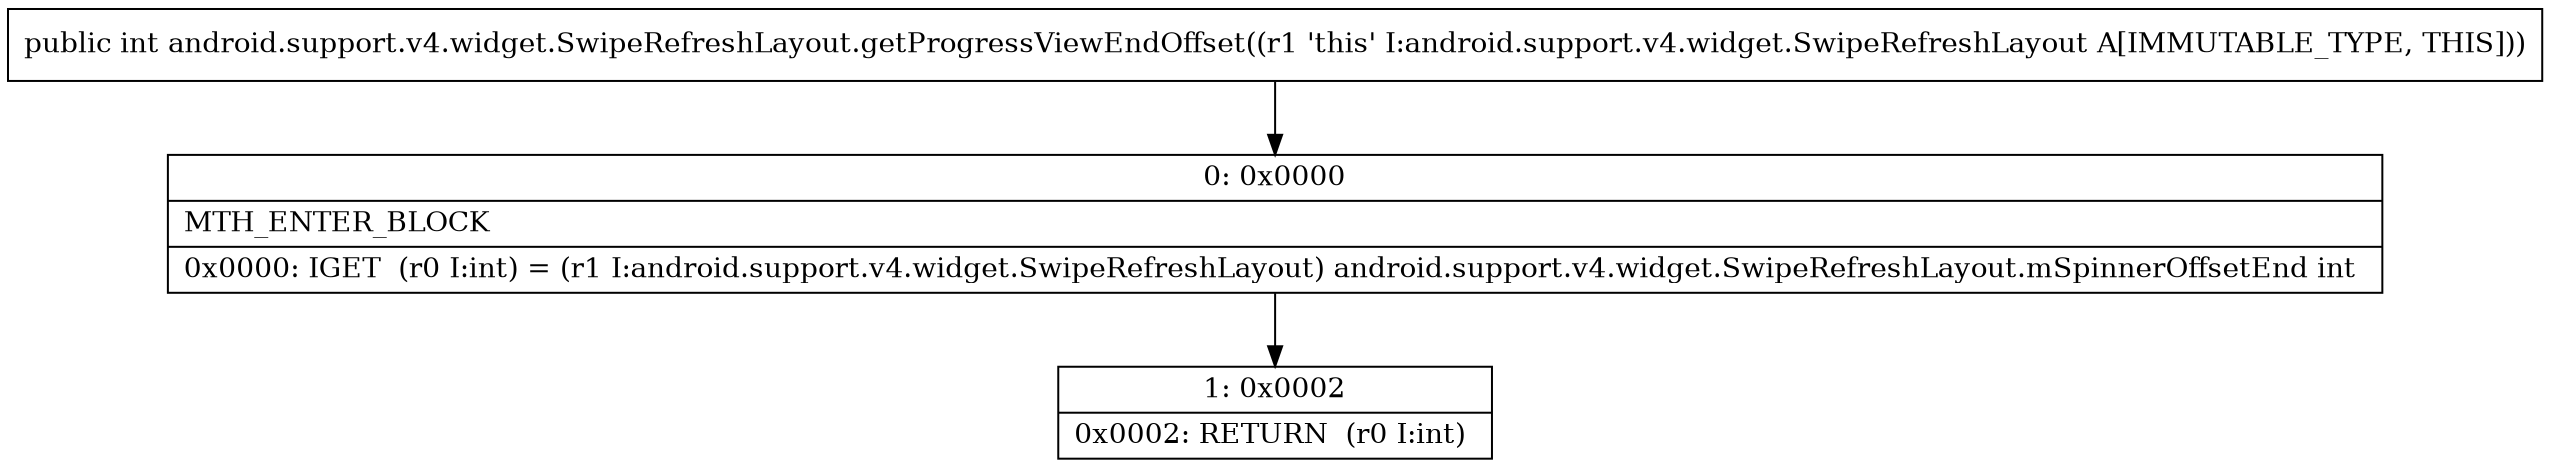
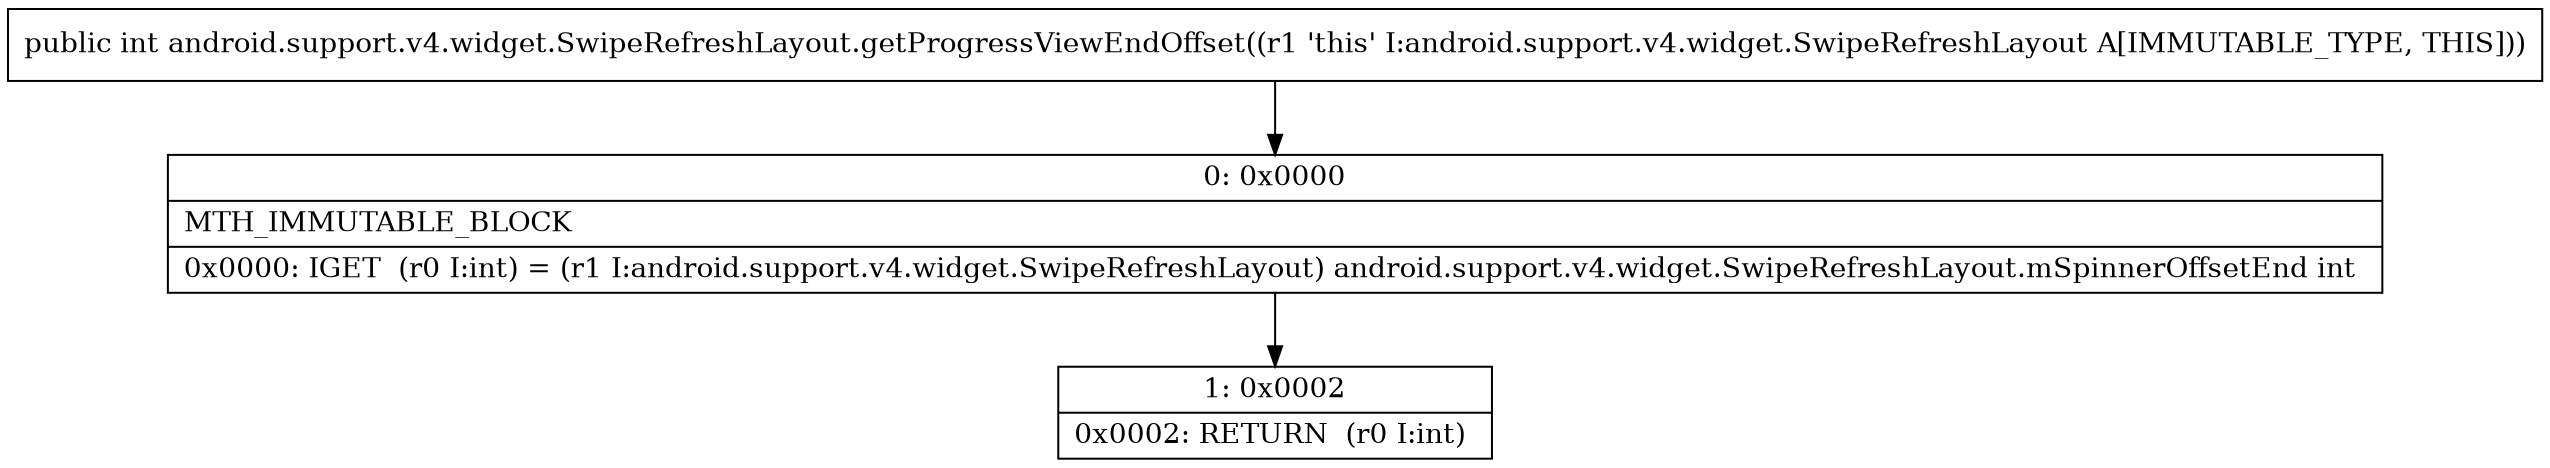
node "0: 0x0000": text "MTH_ENTER_BLOCK" -> "MTH_IMMUTABLE_BLOCK"
